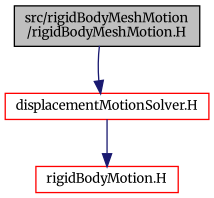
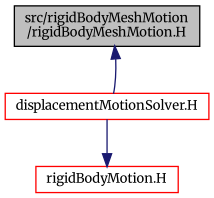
edge "src/rigidBodyMeshMotion /rigidBodyMeshMotion.H" -> "displacementMotionSolver.H": reversed
